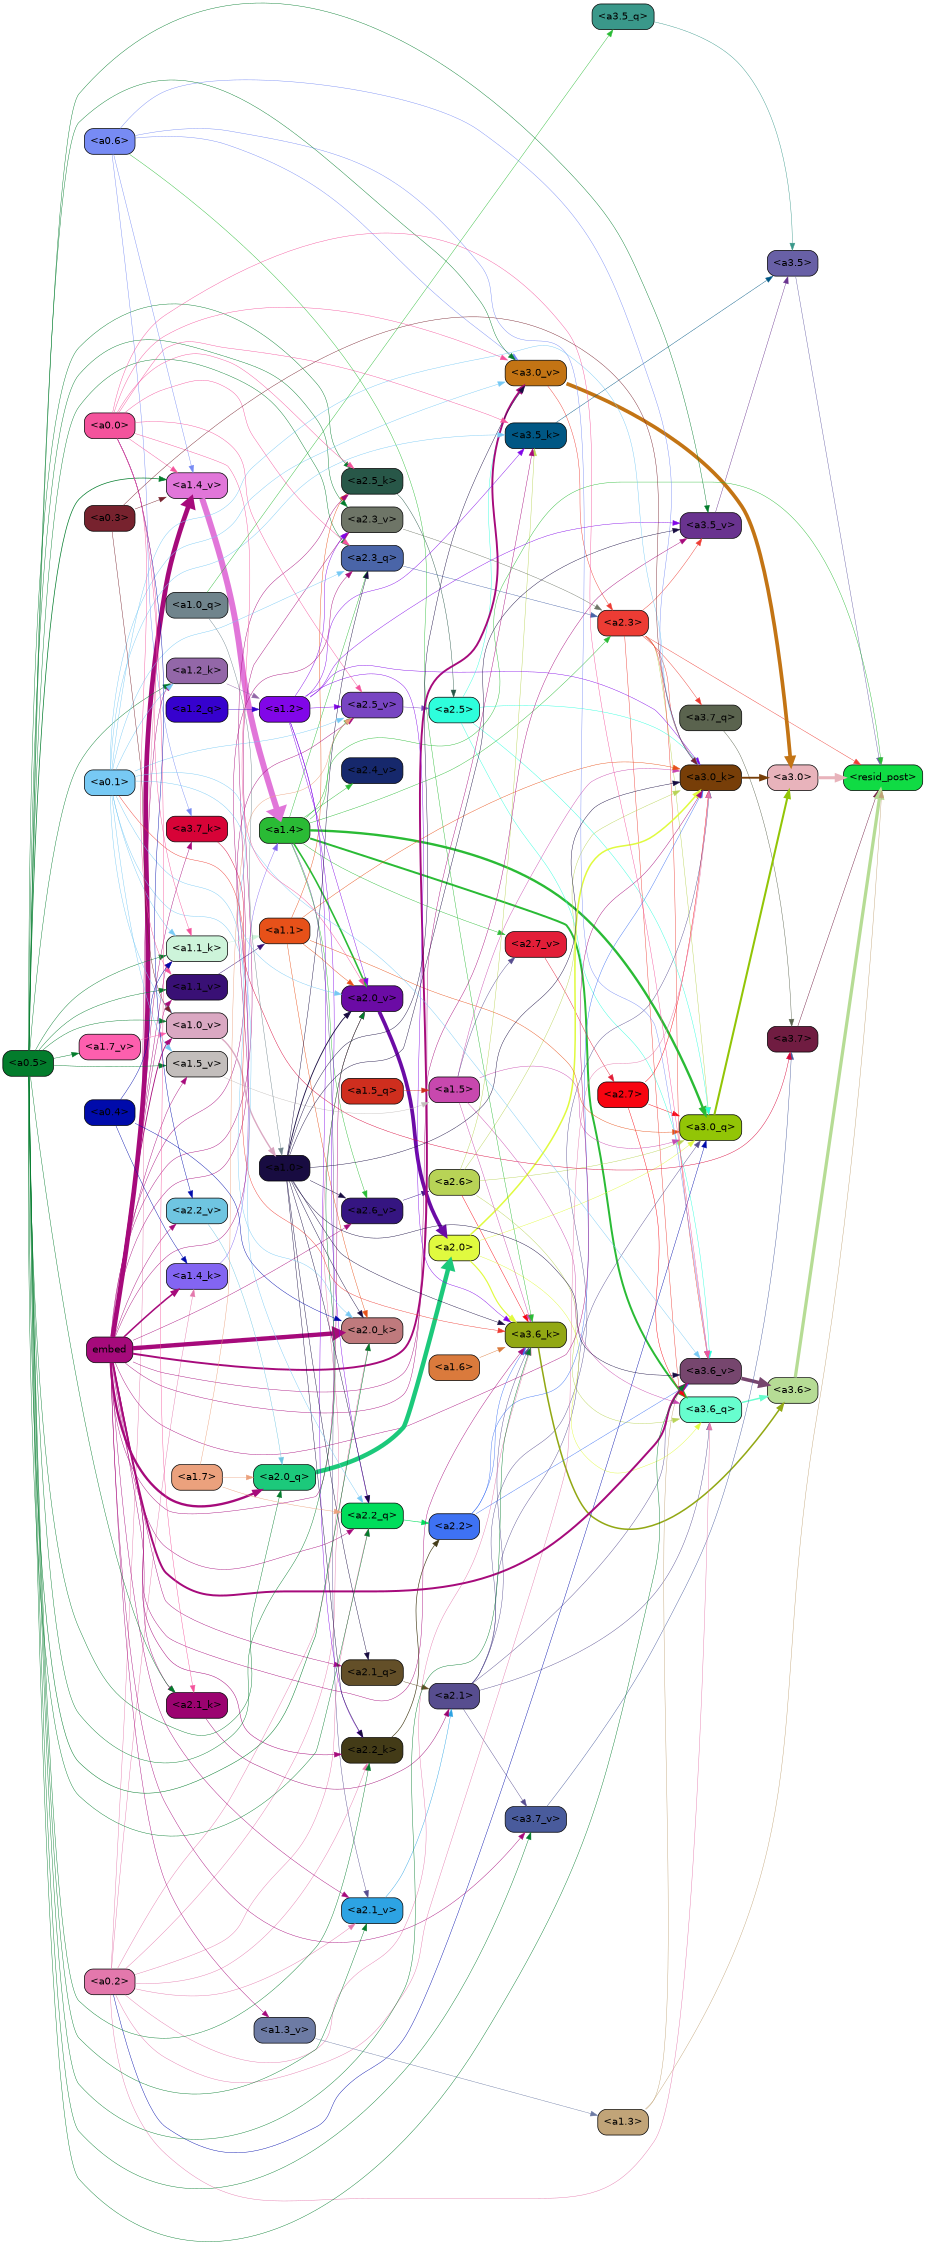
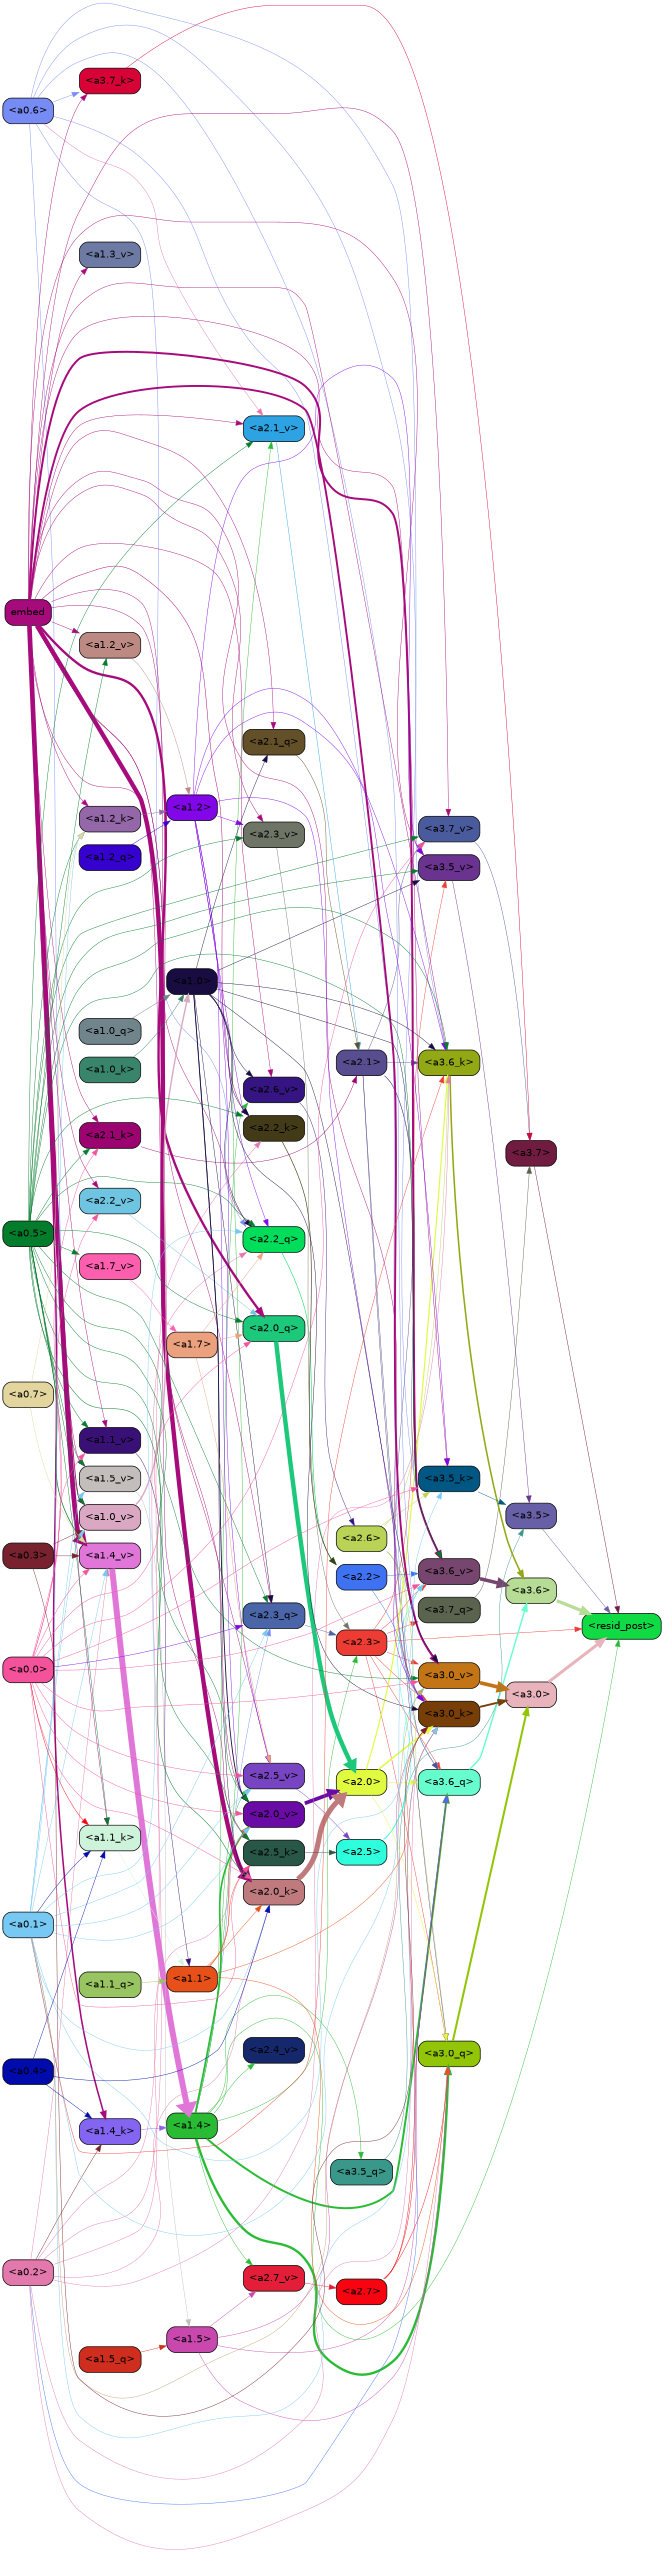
edge "<a1.0_q>" -> "<a3.5_q>": now "<a1.4>" -> "<a3.5_q>"
edge "<a0.0>" -> "<a2.3_q>": color #f4539c -> #8106e8
edge "<a3.0_v>" -> "<a2.3>": reversed
edge "<a0.1>" -> "<a3.0_v>": color #77c9f4 -> #c1a478
edge "<a0.6>" -> "<a3.6_k>": color #2abb35 -> #778bf4
edge "<a0.6>" -> "<a2.2_q>": added
node "<a1.2_v>": added
edge "<a0.0>" -> "<a1.1_k>": color #f4539c -> #f70410
edge "<a1.4>" -> "<a2.3_q>": color #2abb35 -> #778bf4
edge "<a0.0>" -> "<a2.2_v>": color #000bab -> #f4539c
edge "<a2.3>" -> "<a3.0_q>": color #b8d356 -> #ed3c34
edge "<a2.5>" -> "<a3.0_q>": removed
edge "<a0.1>" -> "<a1.1_k>": color #77c9f4 -> #000bab
edge "<a1.5>" -> "<a2.7_v>": color #574d8f -> #c848ae
edge "<a1.7_v>" -> "<a1.0_v>": now "<a1.7_v>" -> "<a1.7>"
node "<a1.0_k>": added
edge "<a1.5>" -> "<a3.6_k>": removed
edge "<a2.6>" -> "<a3.6_k>": color #f70410 -> #b8d356
edge "<a0.0>" -> "<a3.7_v>": added
edge "<a1.4>" -> "<a2.1_v>": color #574d8f -> #2abb35
node "<a1.6>": removed
node "<a0.7>": added
edge "<a2.6>" -> "<a3.6_q>": color #b8d356 -> #77c9f4
edge "<a2.2>" -> "<a3.6_k>": removed
edge "<a0.0>" -> "<a2.0_q>": added
edge "<a0.2>" -> "<a1.4_k>": color #e378ac -> #77222e
edge "<a0.1>" -> "<a1.4_v>": added
edge "<a0.2>" -> "<a3.0_q>": color #000bab -> #e378ac
edge "<a0.0>" -> "<a2.0_k>": added
edge "<a2.0_k>" -> "<a2.0>": added
node "<a1.1_q>": added
edge "<a0.2>" -> "<a2.1_v>": now "<a0.6>" -> "<a2.1_v>"
node "<a1.3>": removed
edge "<a0.2>" -> "<a3.6_q>": color #e378ac -> #3e72f3
